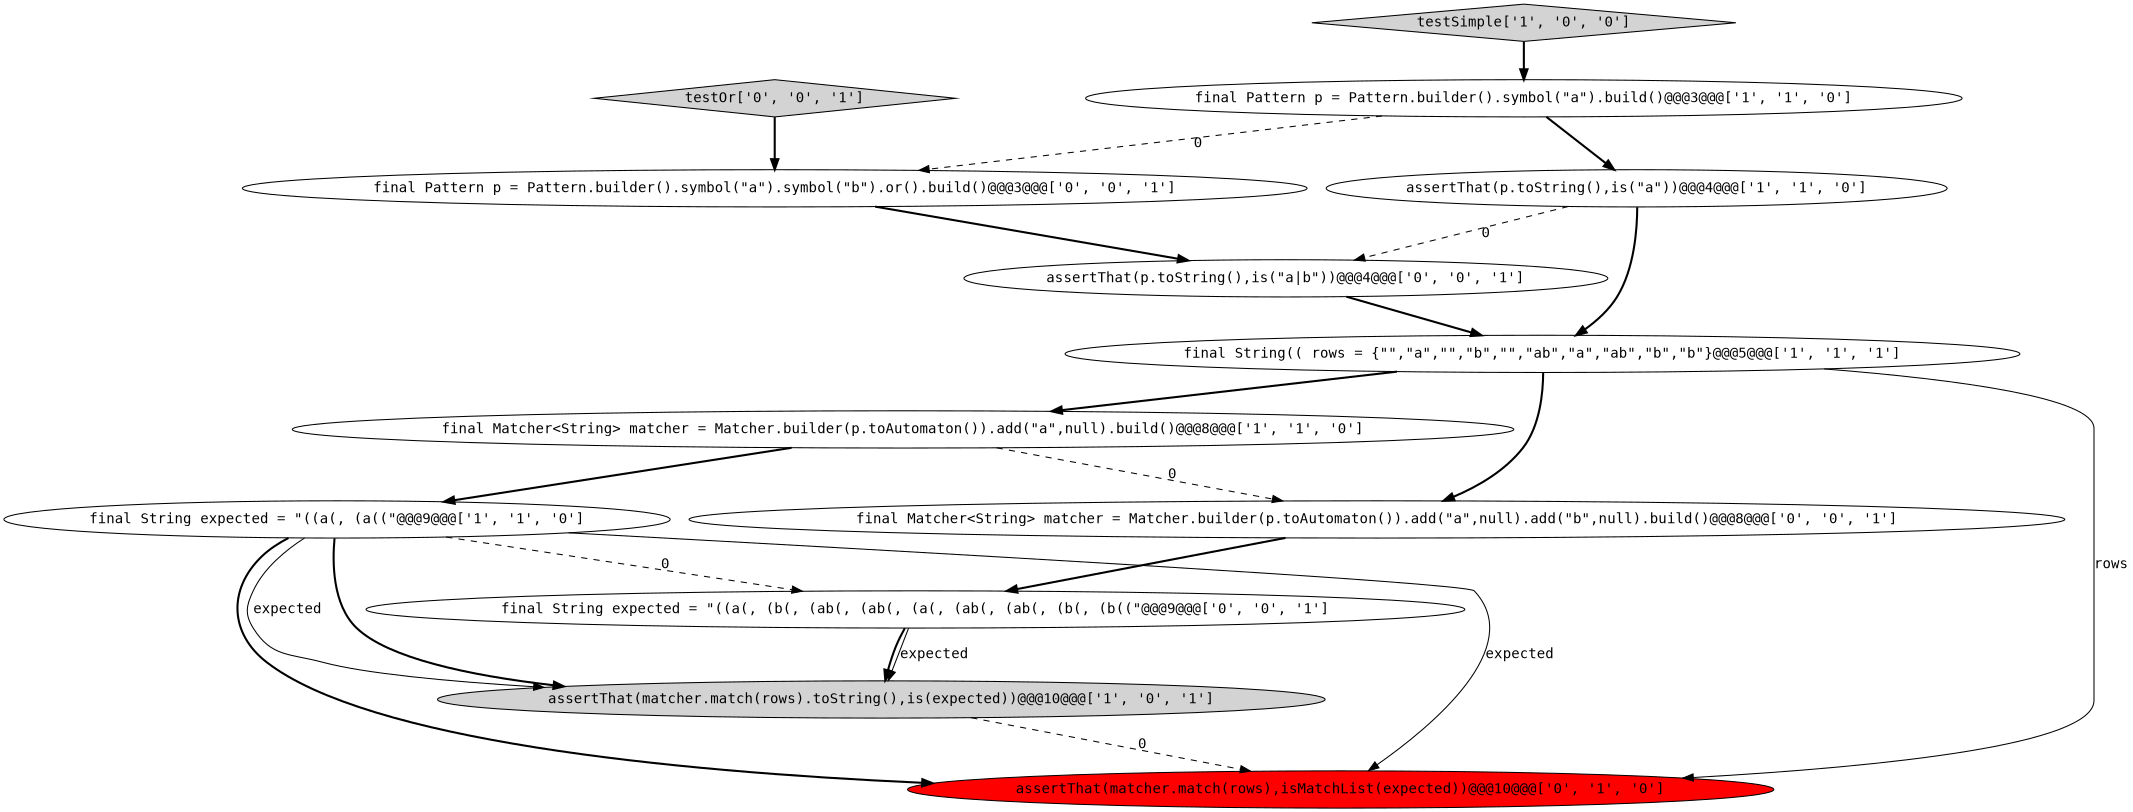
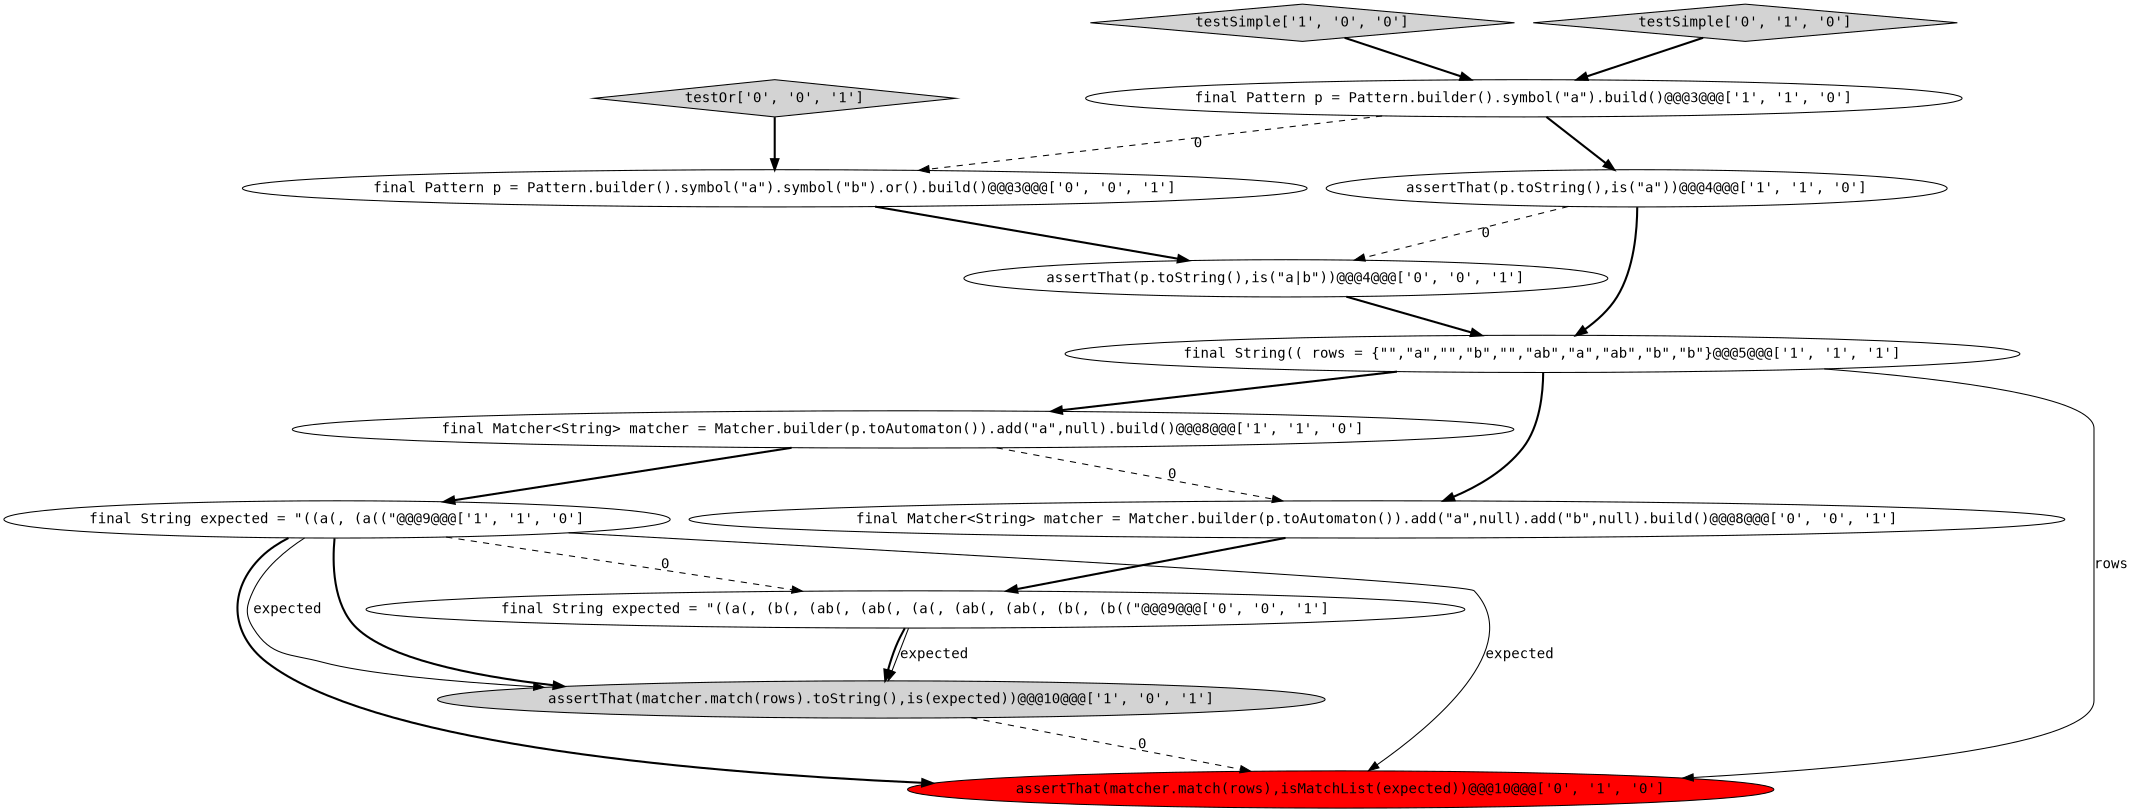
node "testSimple['0', '1', '0']": added
